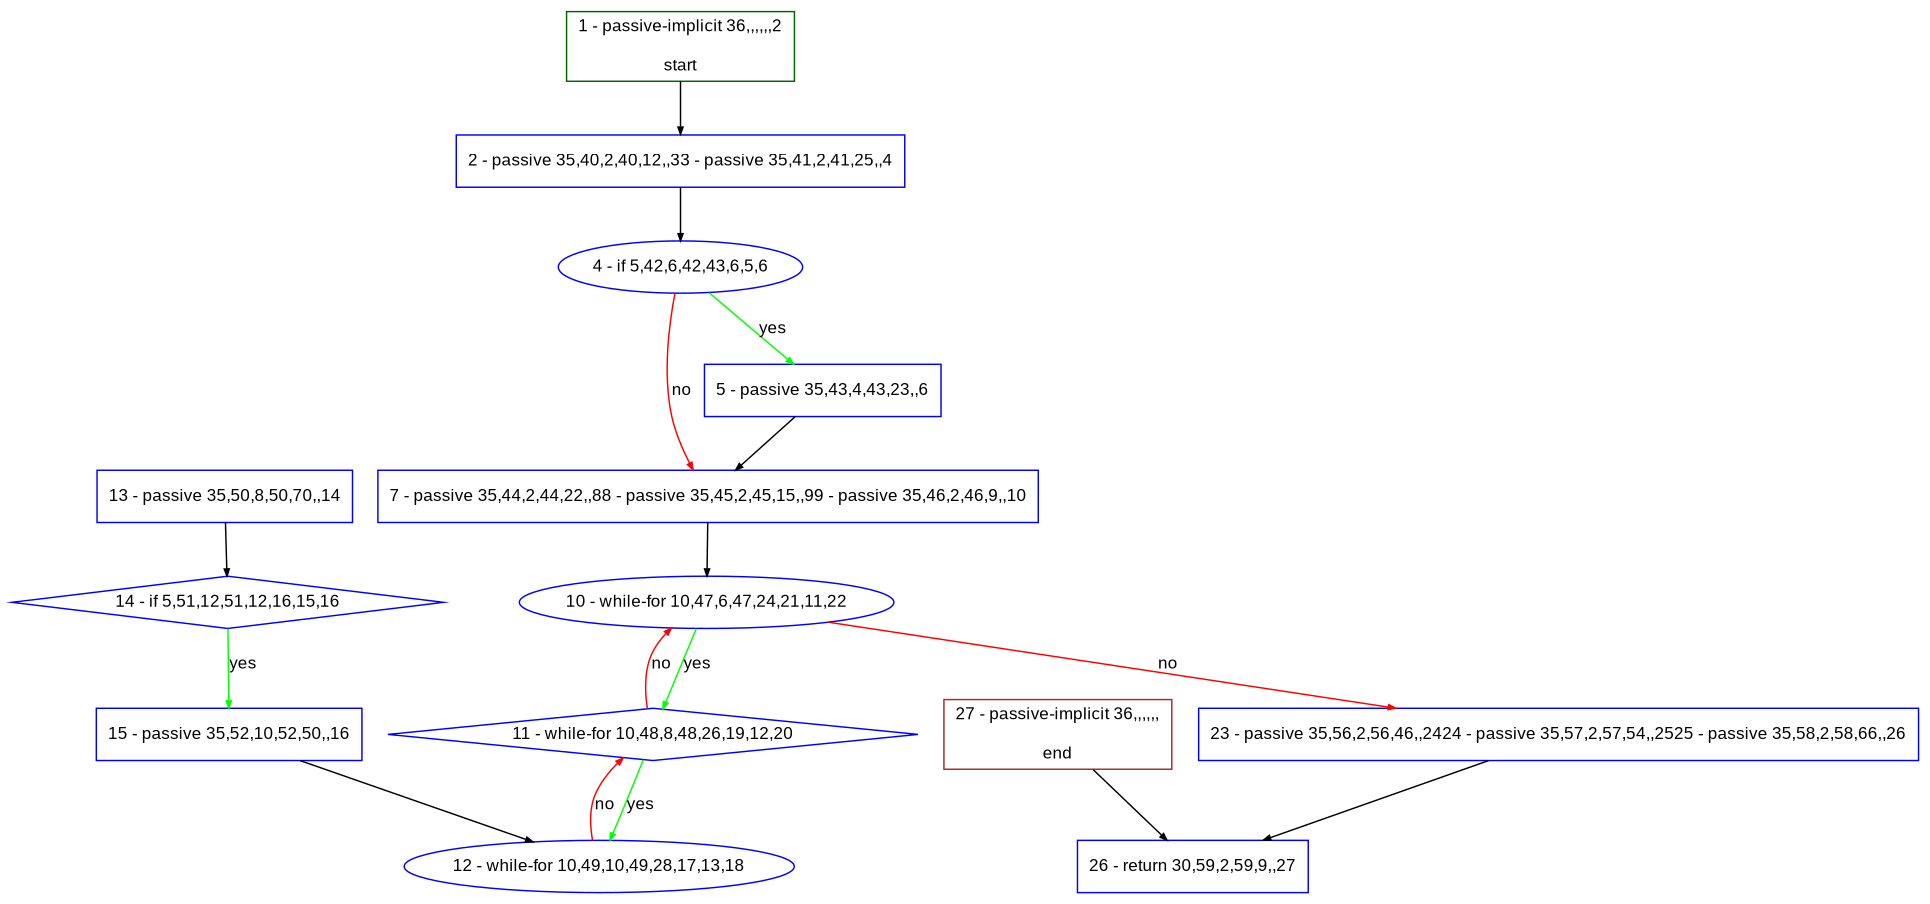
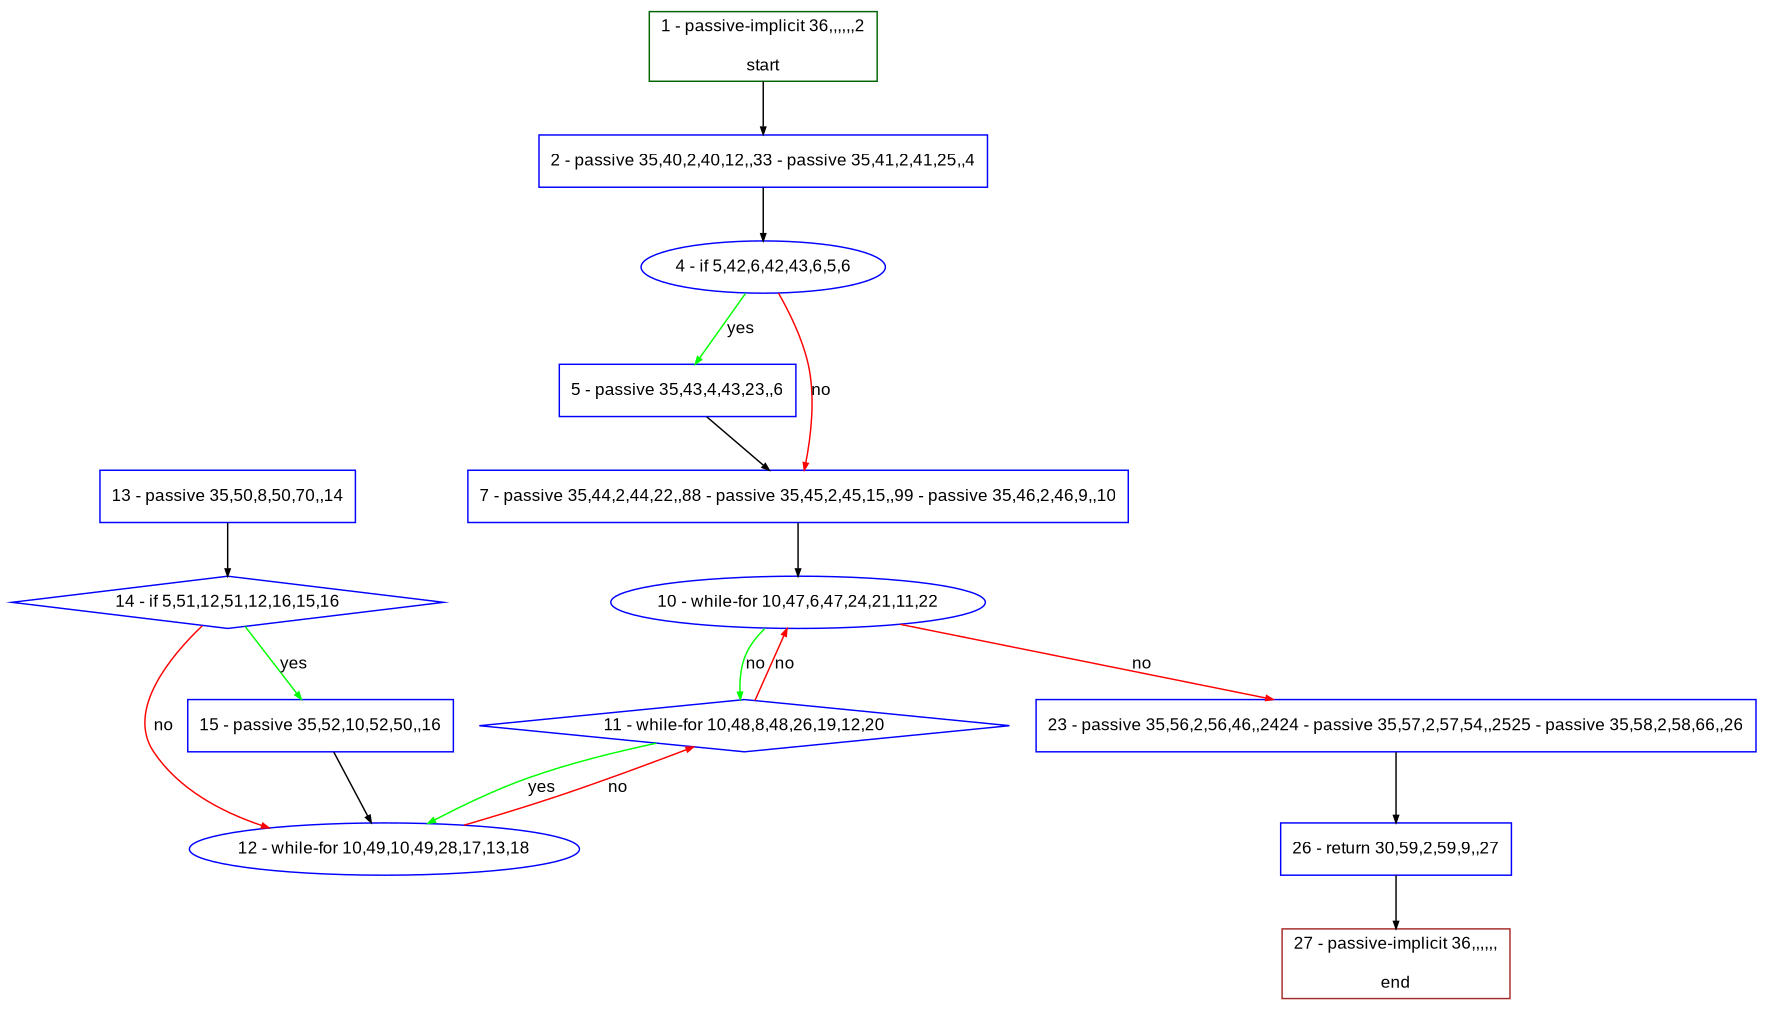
edge "10 - while-for 10,47,6,47,24,21,11,22" -> "11 - while-for 10,48,8,48,26,19,12,20": label "yes" -> "no"
edge "14 - if 5,51,12,51,12,16,15,16" -> "12 - while-for 10,49,10,49,28,17,13,18": added, label "no"
edge "27 - passive-implicit 36,,,,,, end" -> "26 - return 30,59,2,59,9,,27": reversed
